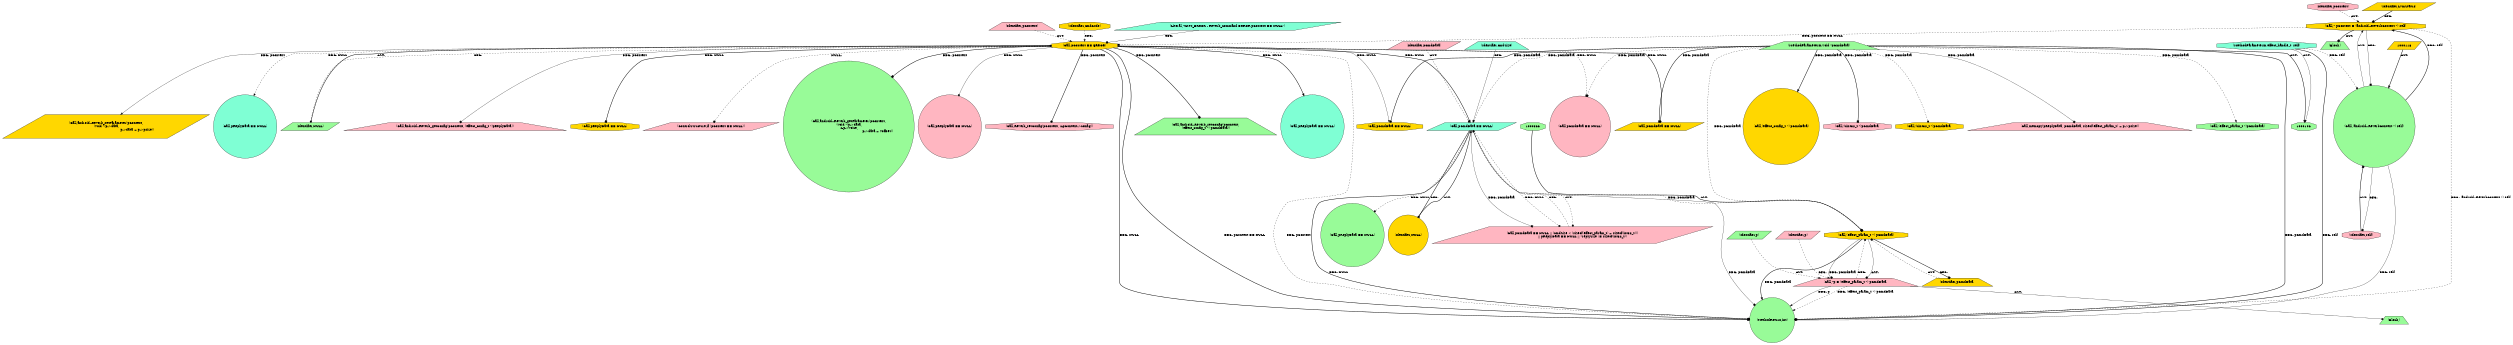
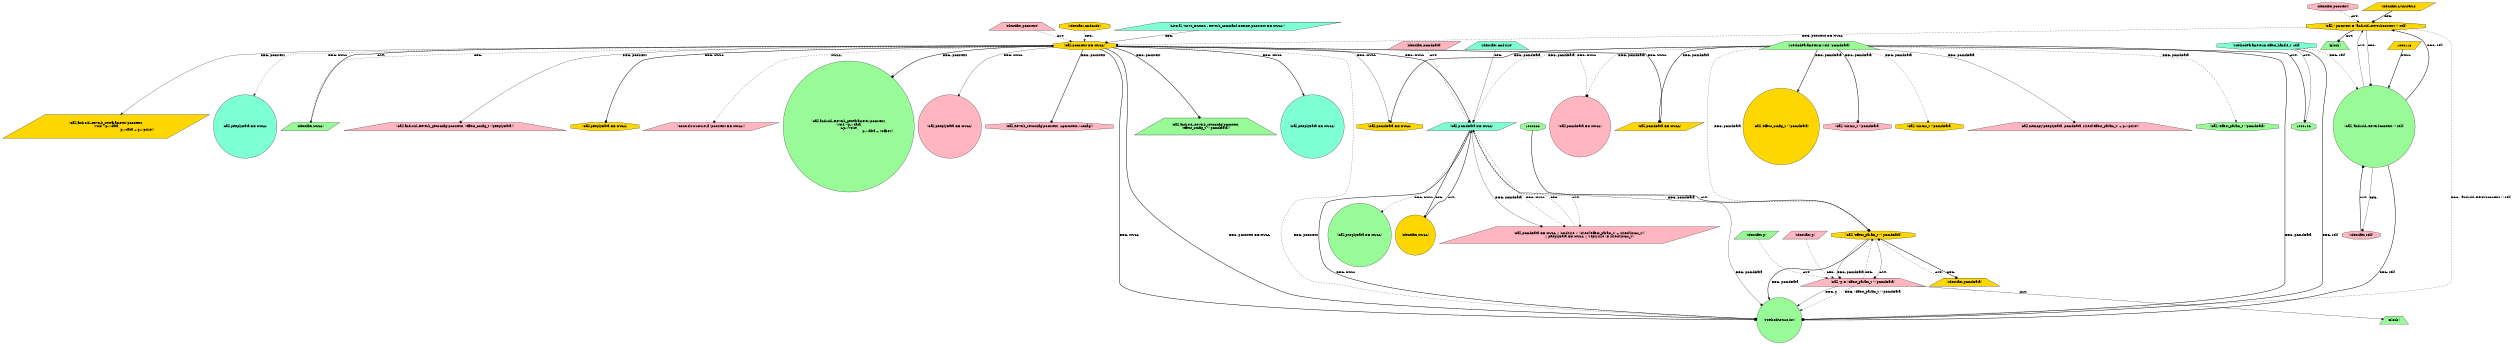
node "(Call,pContext == ERROR)": label "(Call,pContext == ERROR)" -> "(Call,pContext == NULL)"
edge "1000118" -> "(Call,(android::ReverbContext *) self)": label "AST: " -> "NULL: "
edge "(Call,(android::ReverbContext *) self)" -> "(MethodReturn,int)": style solid -> bold
